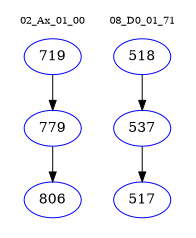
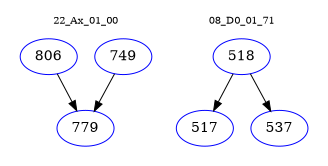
cluster "02_Ax_01_00": label "02_Ax_01_00" -> "22_Ax_01_00"
node "719": label "719" -> "749"
edge "779" -> "806": reversed
edge "537" -> "517": now "518" -> "517"
